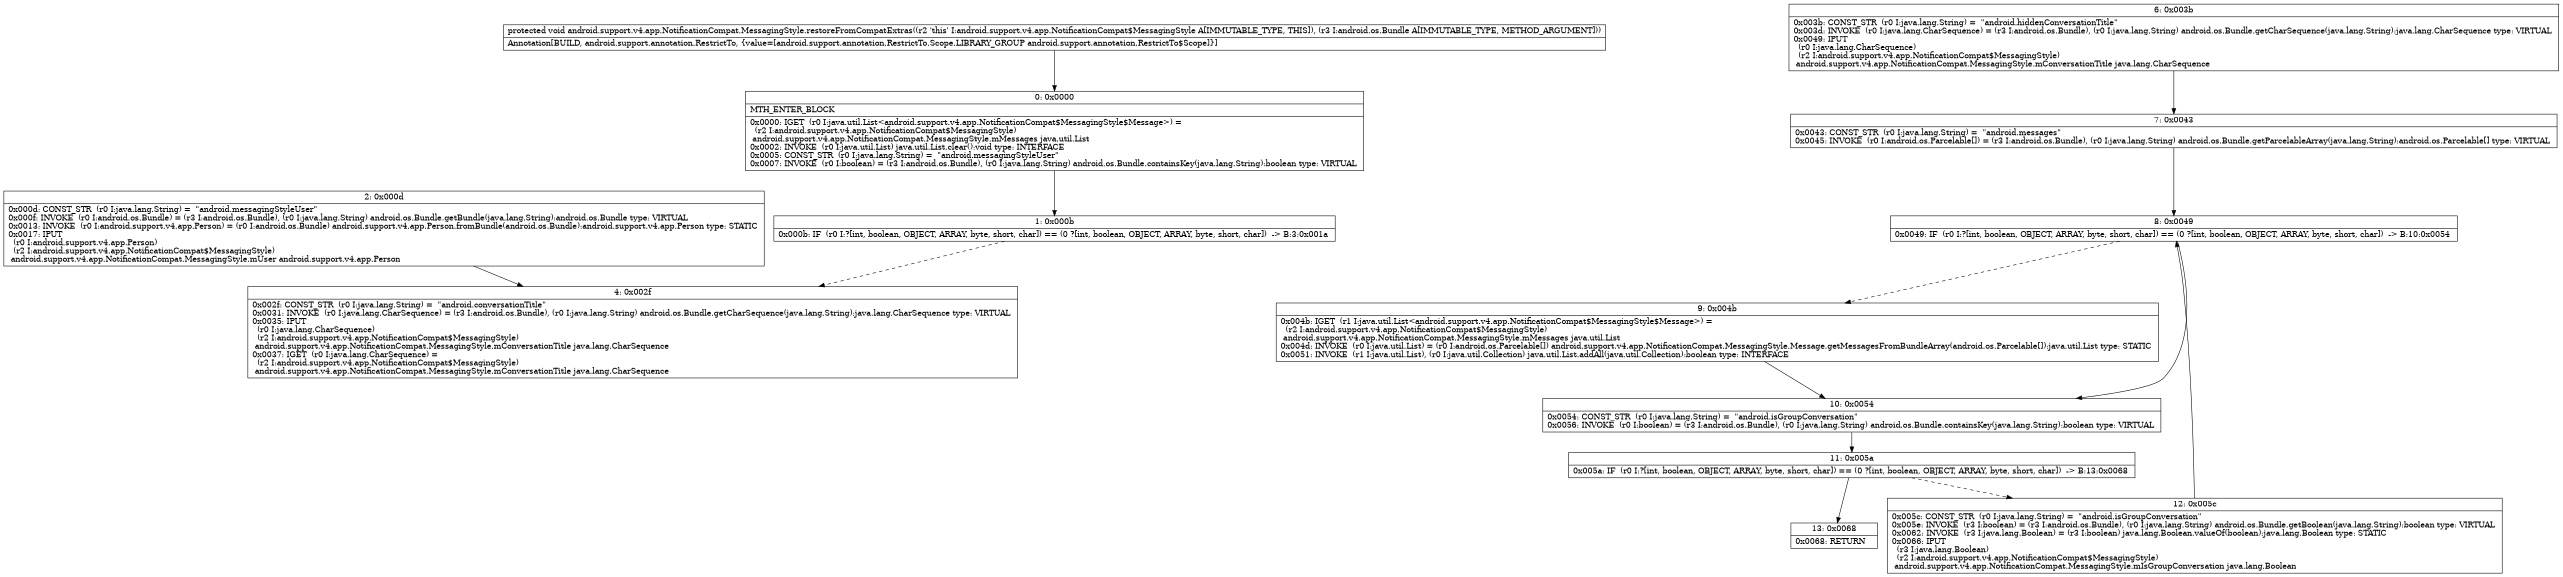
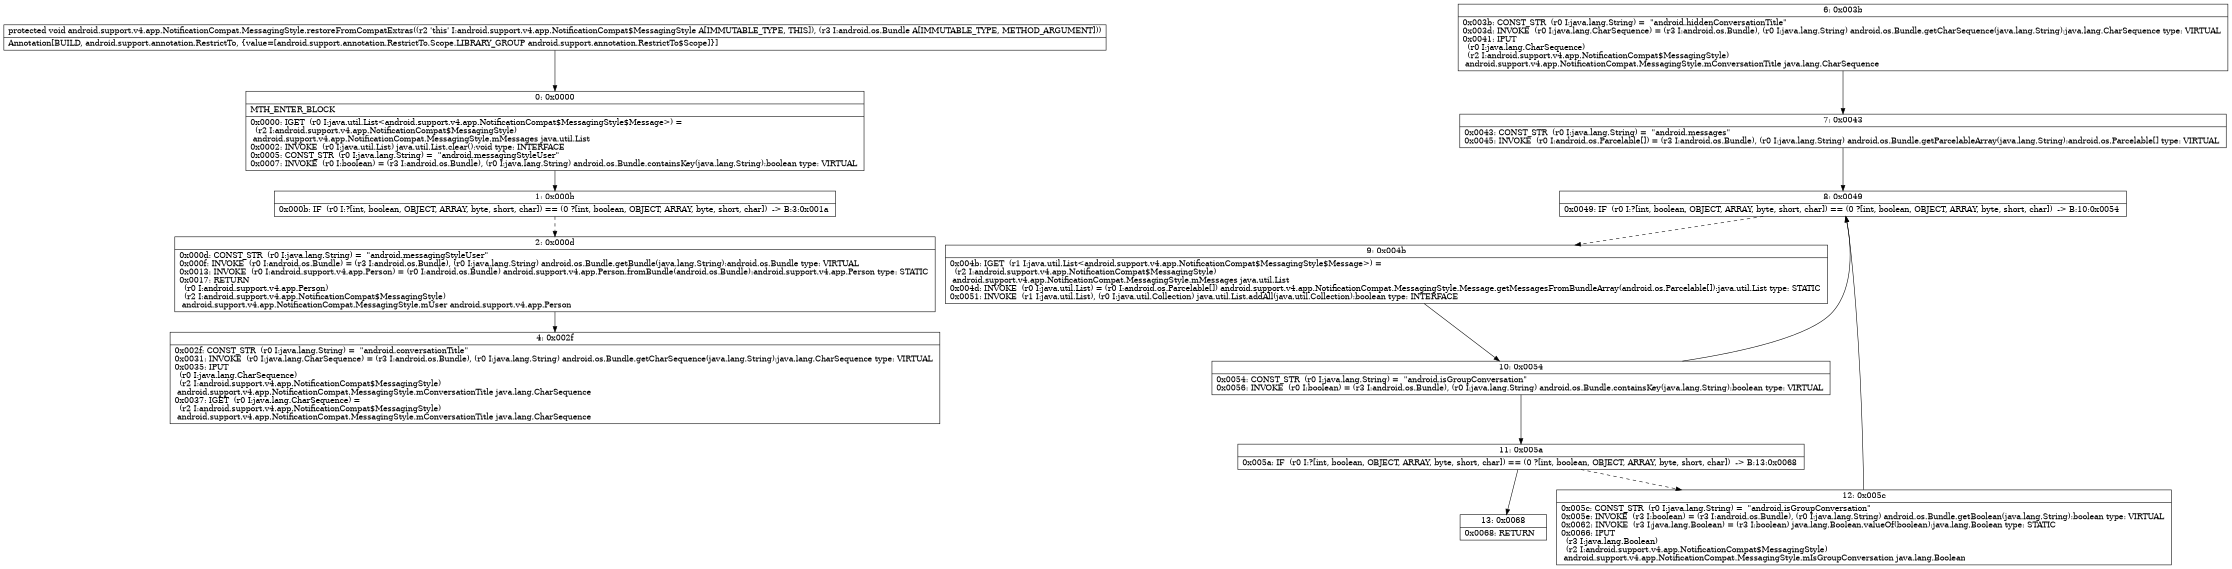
node "6: 0x003b": text "0x0049: IPUT" -> "0x0041: IPUT"
node "2: 0x000d": text "0x0017: IPUT" -> "0x0017: RETURN"
edge "1: 0x000b" -> "4: 0x002f": now "1: 0x000b" -> "2: 0x000d"
edge "8: 0x0049" -> "10: 0x0054": reversed
